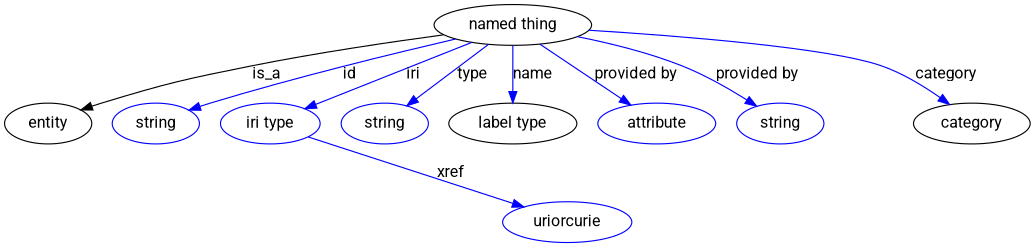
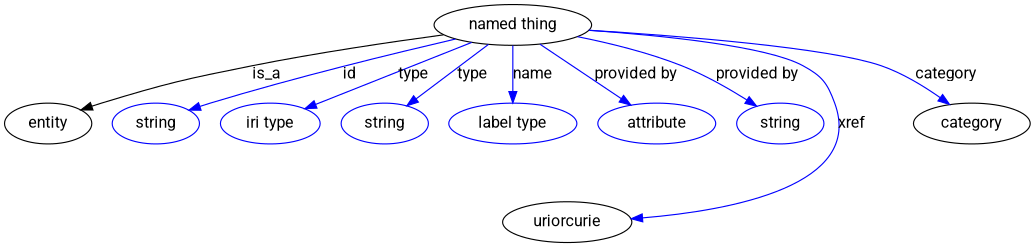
edge "named thing" -> "iri type": label "iri" -> "type"
node "label type": color black -> blue
edge "iri type" -> "uriorcurie": now "named thing" -> "uriorcurie"
node "uriorcurie": color blue -> black
